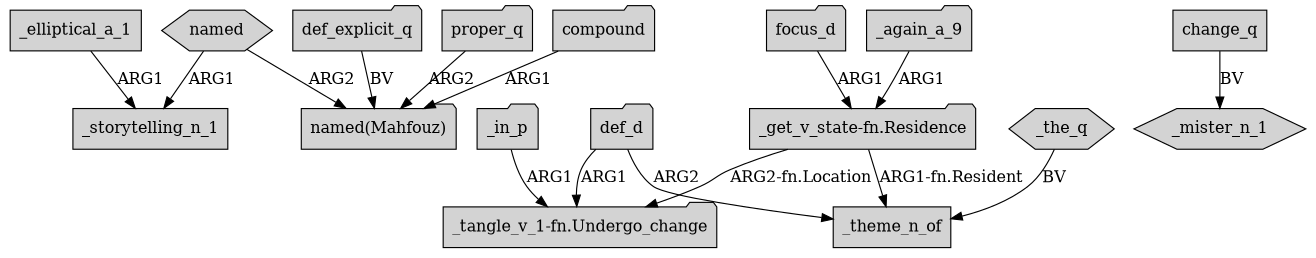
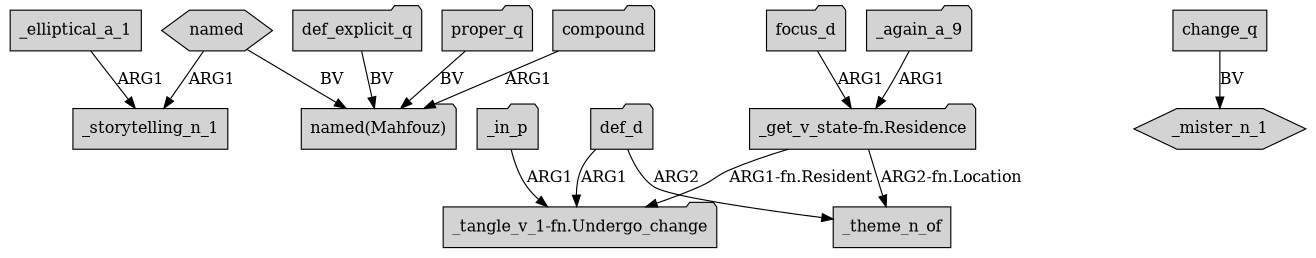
edge "named" -> "named(Mahfouz)": label "ARG2" -> "BV"
edge "proper_q" -> "named(Mahfouz)": label "ARG2" -> "BV"
node "_the_q": removed
edge "_get_v_state-fn.Residence" -> "_tangle_v_1-fn.Undergo_change": label "ARG2-fn.Location" -> "ARG1-fn.Resident"
edge "_get_v_state-fn.Residence" -> "_theme_n_of": label "ARG1-fn.Resident" -> "ARG2-fn.Location"
